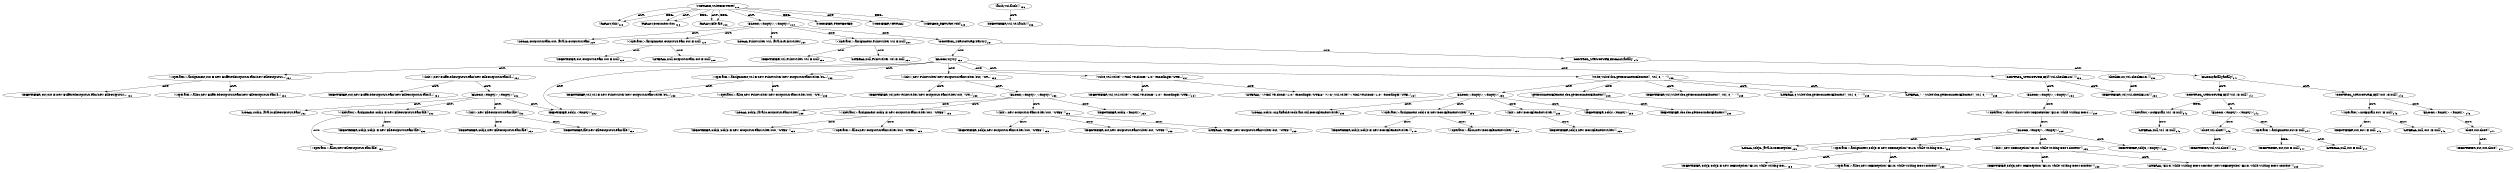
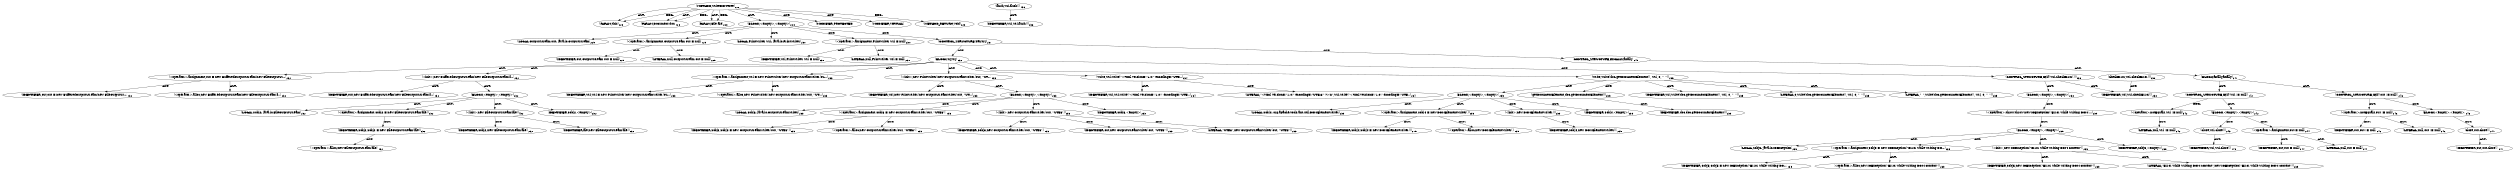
edge "(METHOD,writeDOMTree)" -> "(MODIFIER,PROTECTED)": label "DDG: " -> "AST: "
edge "(BLOCK,try,try)" -> "(IDENTIFIER,$obj2,<empty>)": now "(BLOCK,try,try)" -> "(<init>,new BufferedOutputStream(new FileOutputStream(f...)"
edge "(<operator>.assignment,$obj2 = new FileOutputStream(file))" -> "(<operator>.alloc,new FileOutputStream(file))": now "(IDENTIFIER,$obj2,$obj2 = new FileOutputStream(file))" -> "(<operator>.alloc,new FileOutputStream(file))"
edge "(<operator>.assignment,out = null)" -> "(IDENTIFIER,out,out = null)": label "DDG: " -> "AST: "
